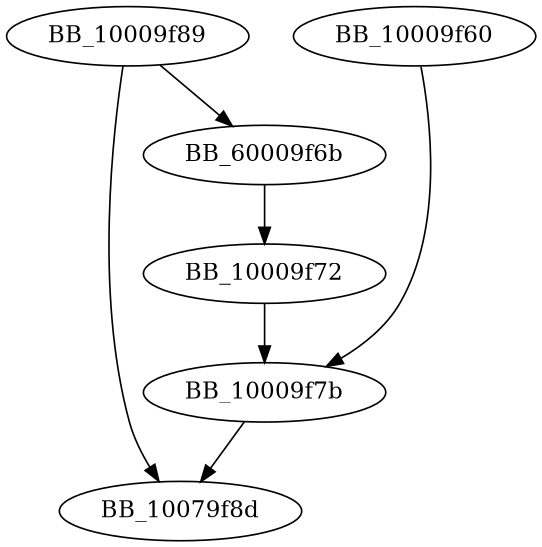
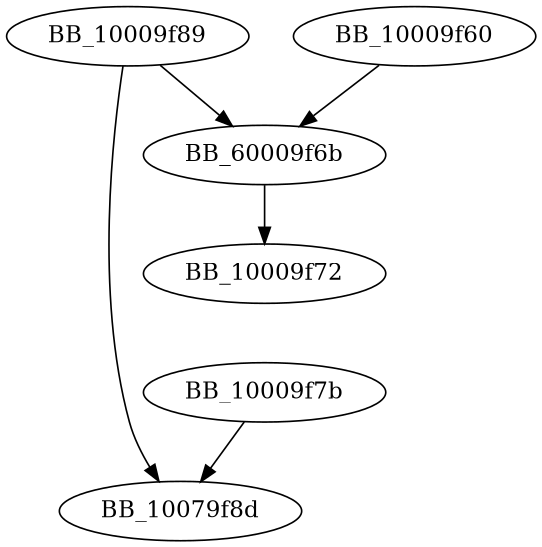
edge "BB_10009f60" -> "BB_10009f7b": now "BB_10009f60" -> "BB_60009f6b"
edge "BB_10009f72" -> "BB_10009f7b": removed
